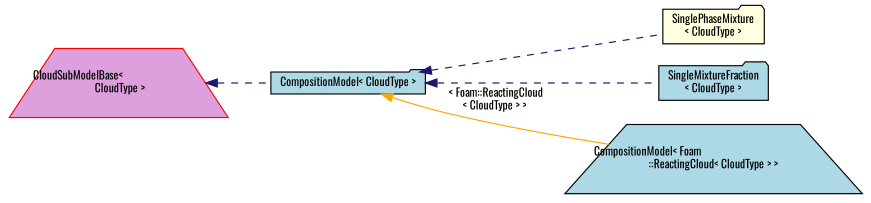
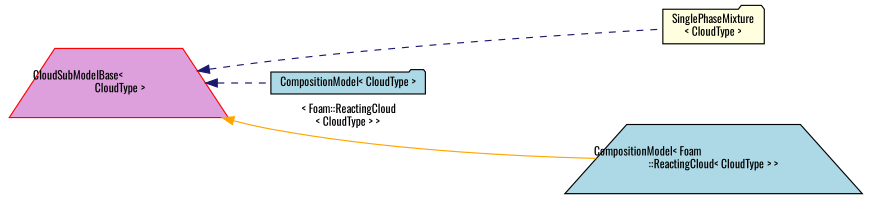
edge "SinglePhaseMixture < CloudType >" -> "CompositionModel< CloudType >": now "SinglePhaseMixture < CloudType >" -> "CloudSubModelBase< CloudType >"
node "SingleMixtureFraction < CloudType >": removed
edge "CompositionModel< Foam ::ReactingCloud< CloudType > >" -> "CompositionModel< CloudType >": now "CompositionModel< Foam ::ReactingCloud< CloudType > >" -> "CloudSubModelBase< CloudType >"
